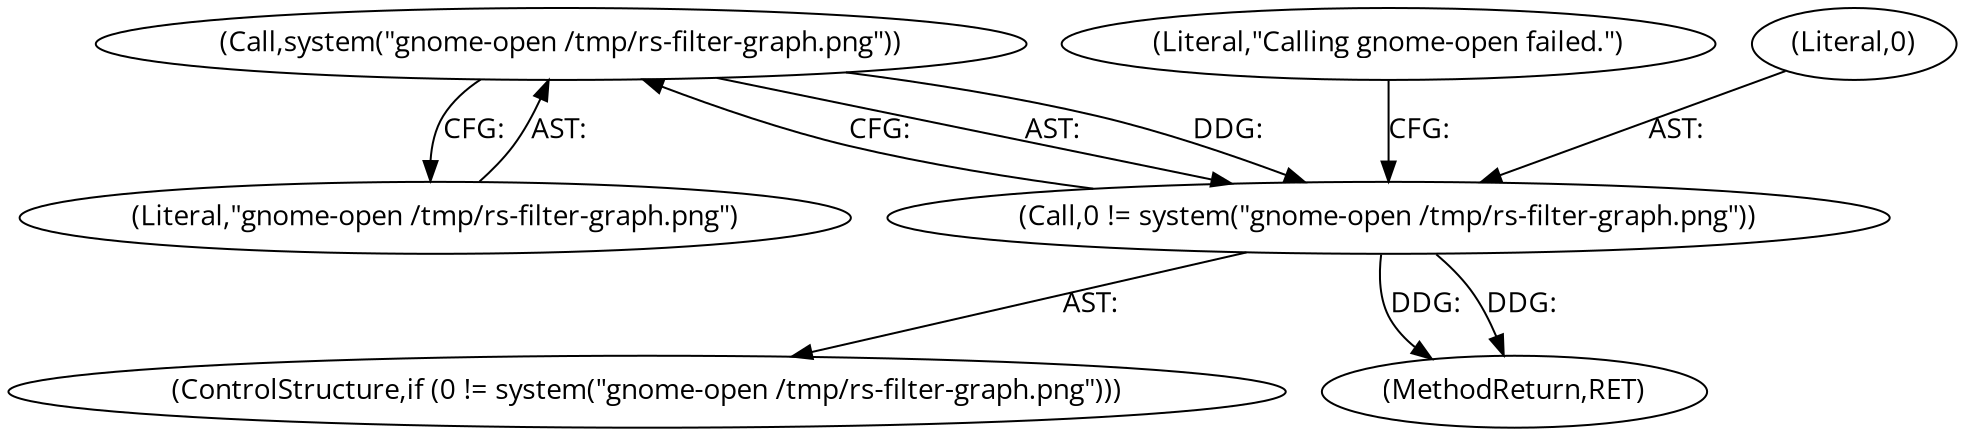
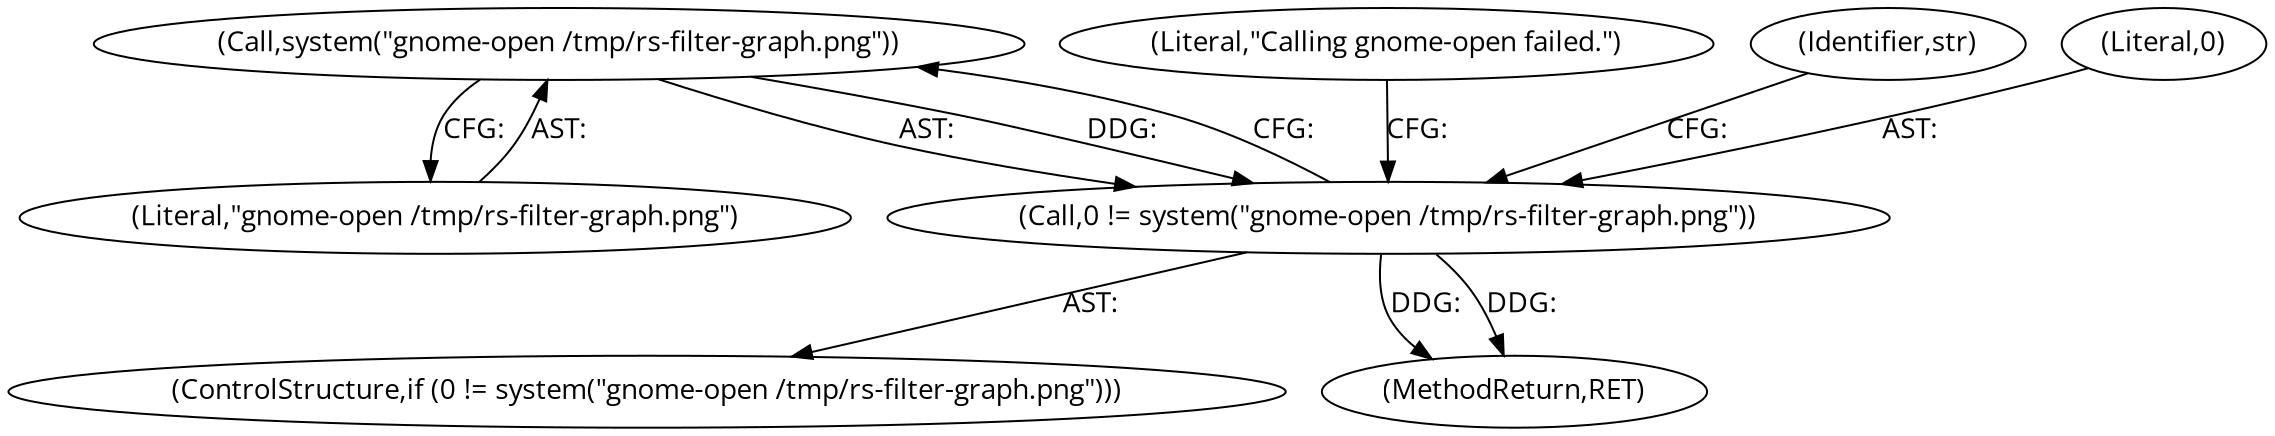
node "(Identifier,str)": added
